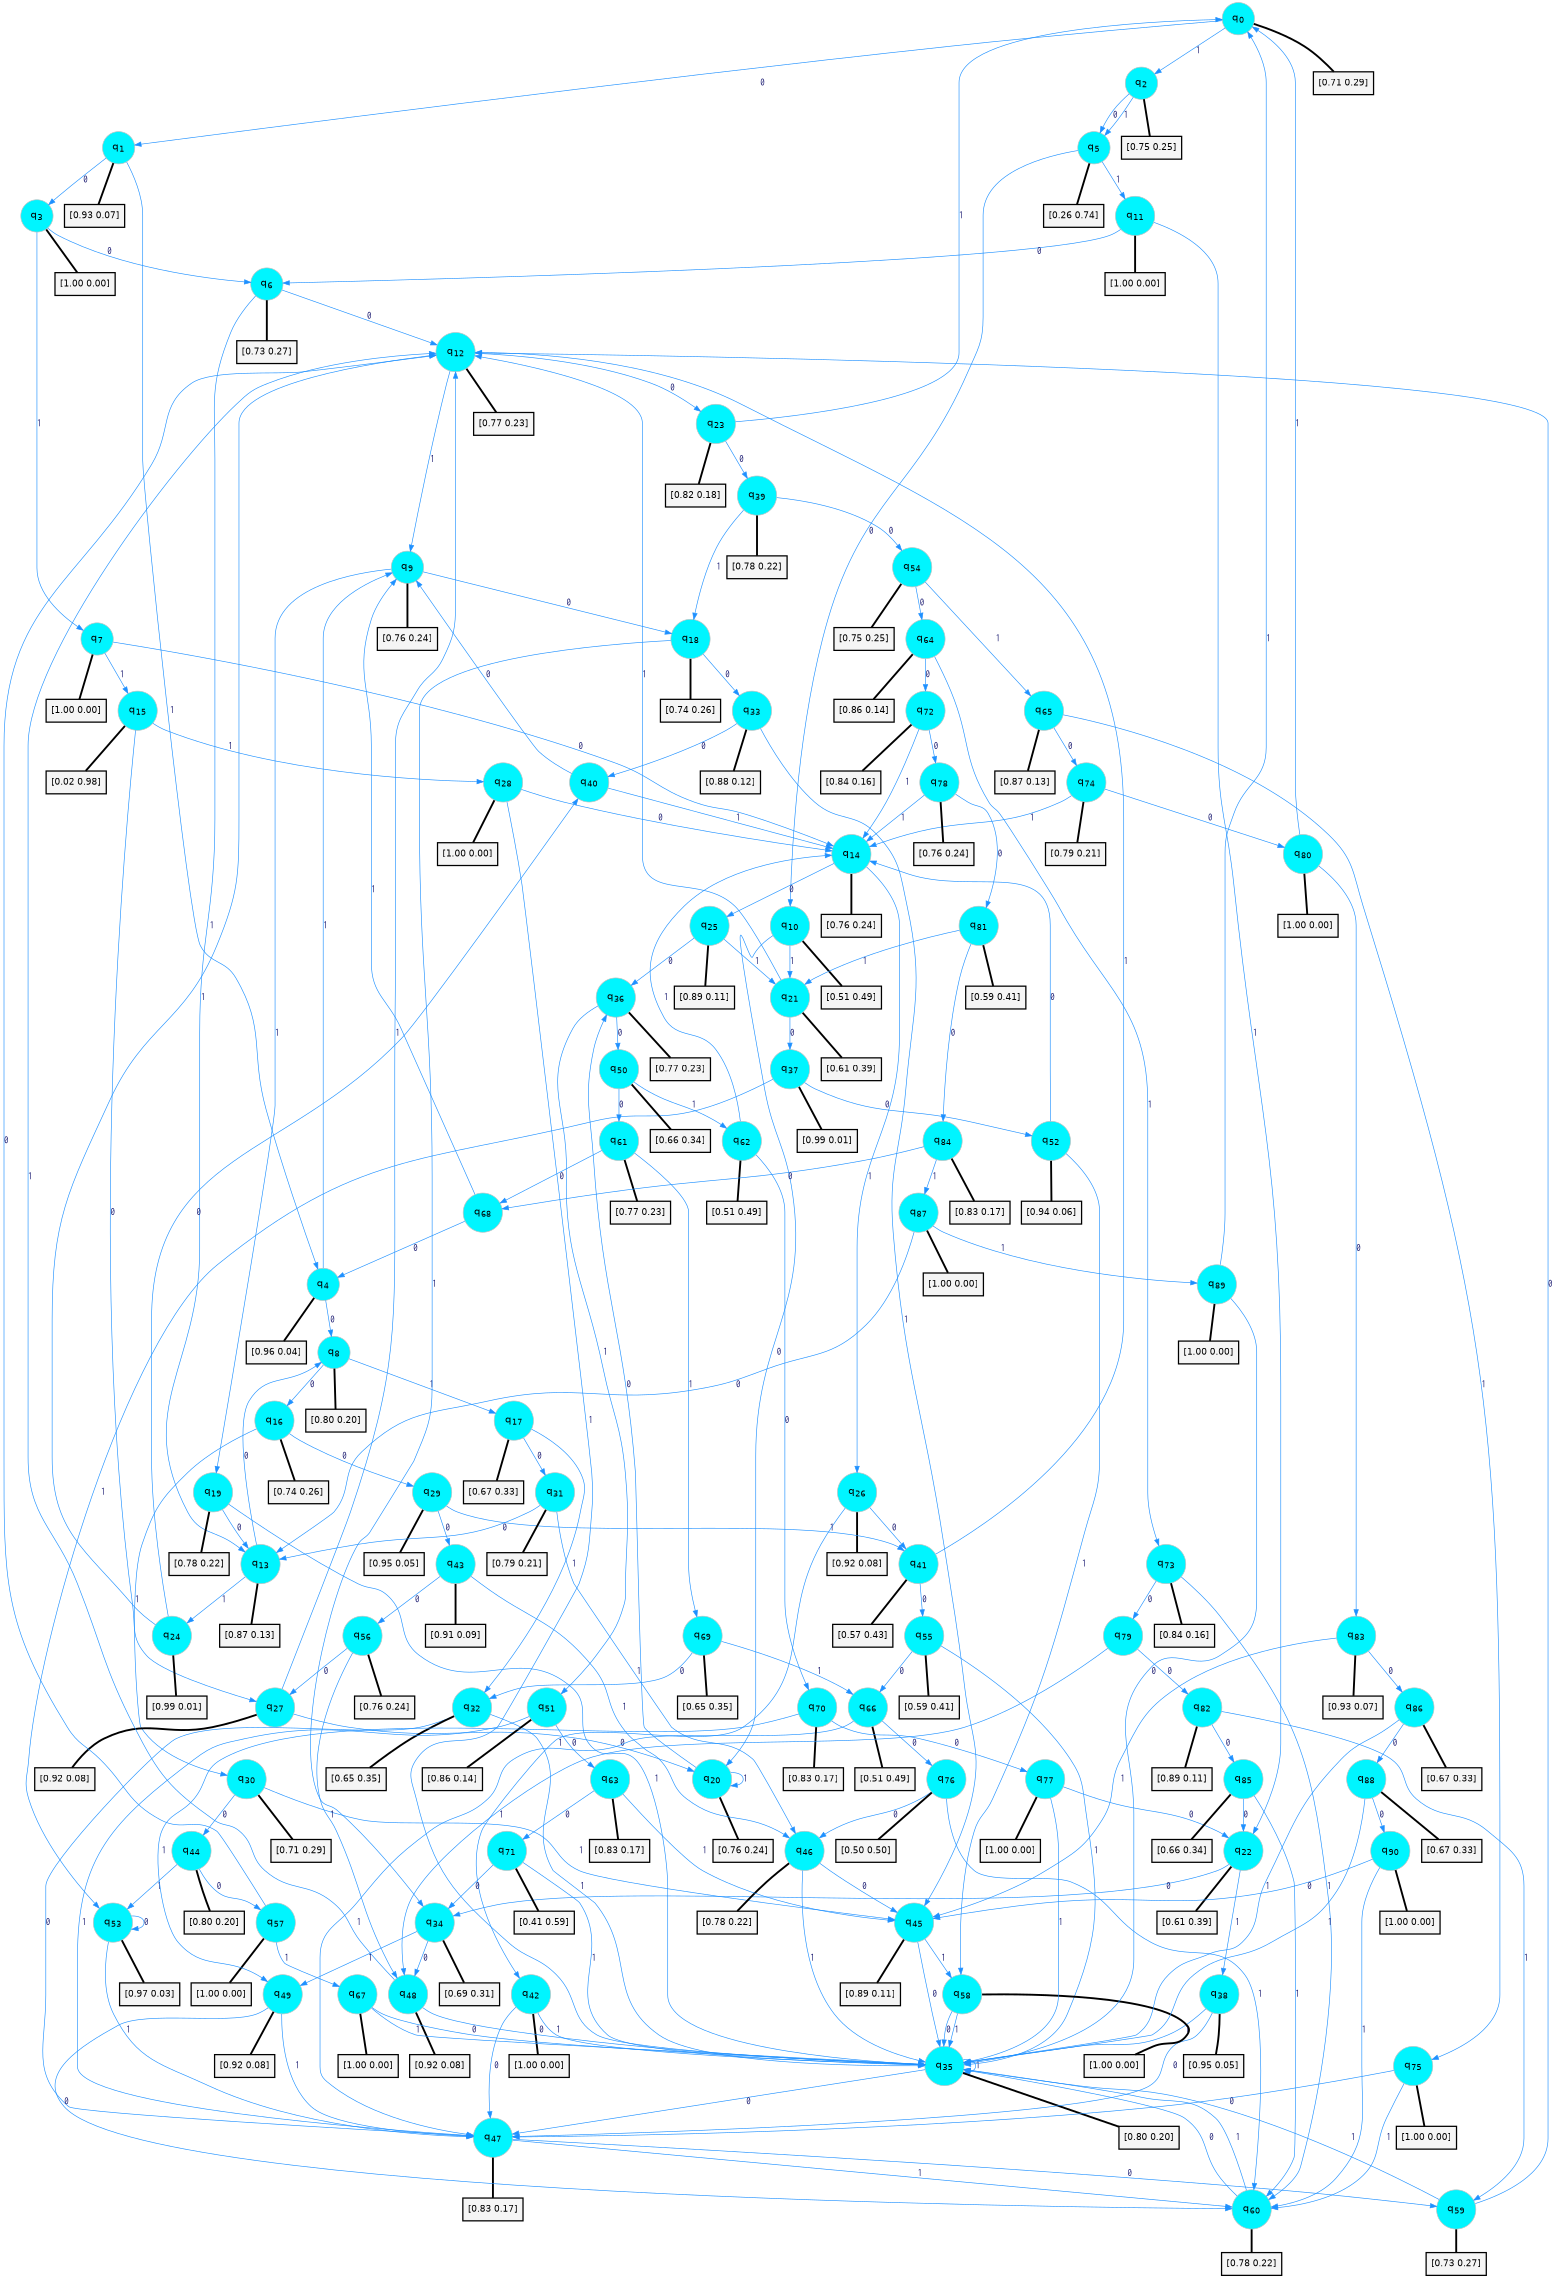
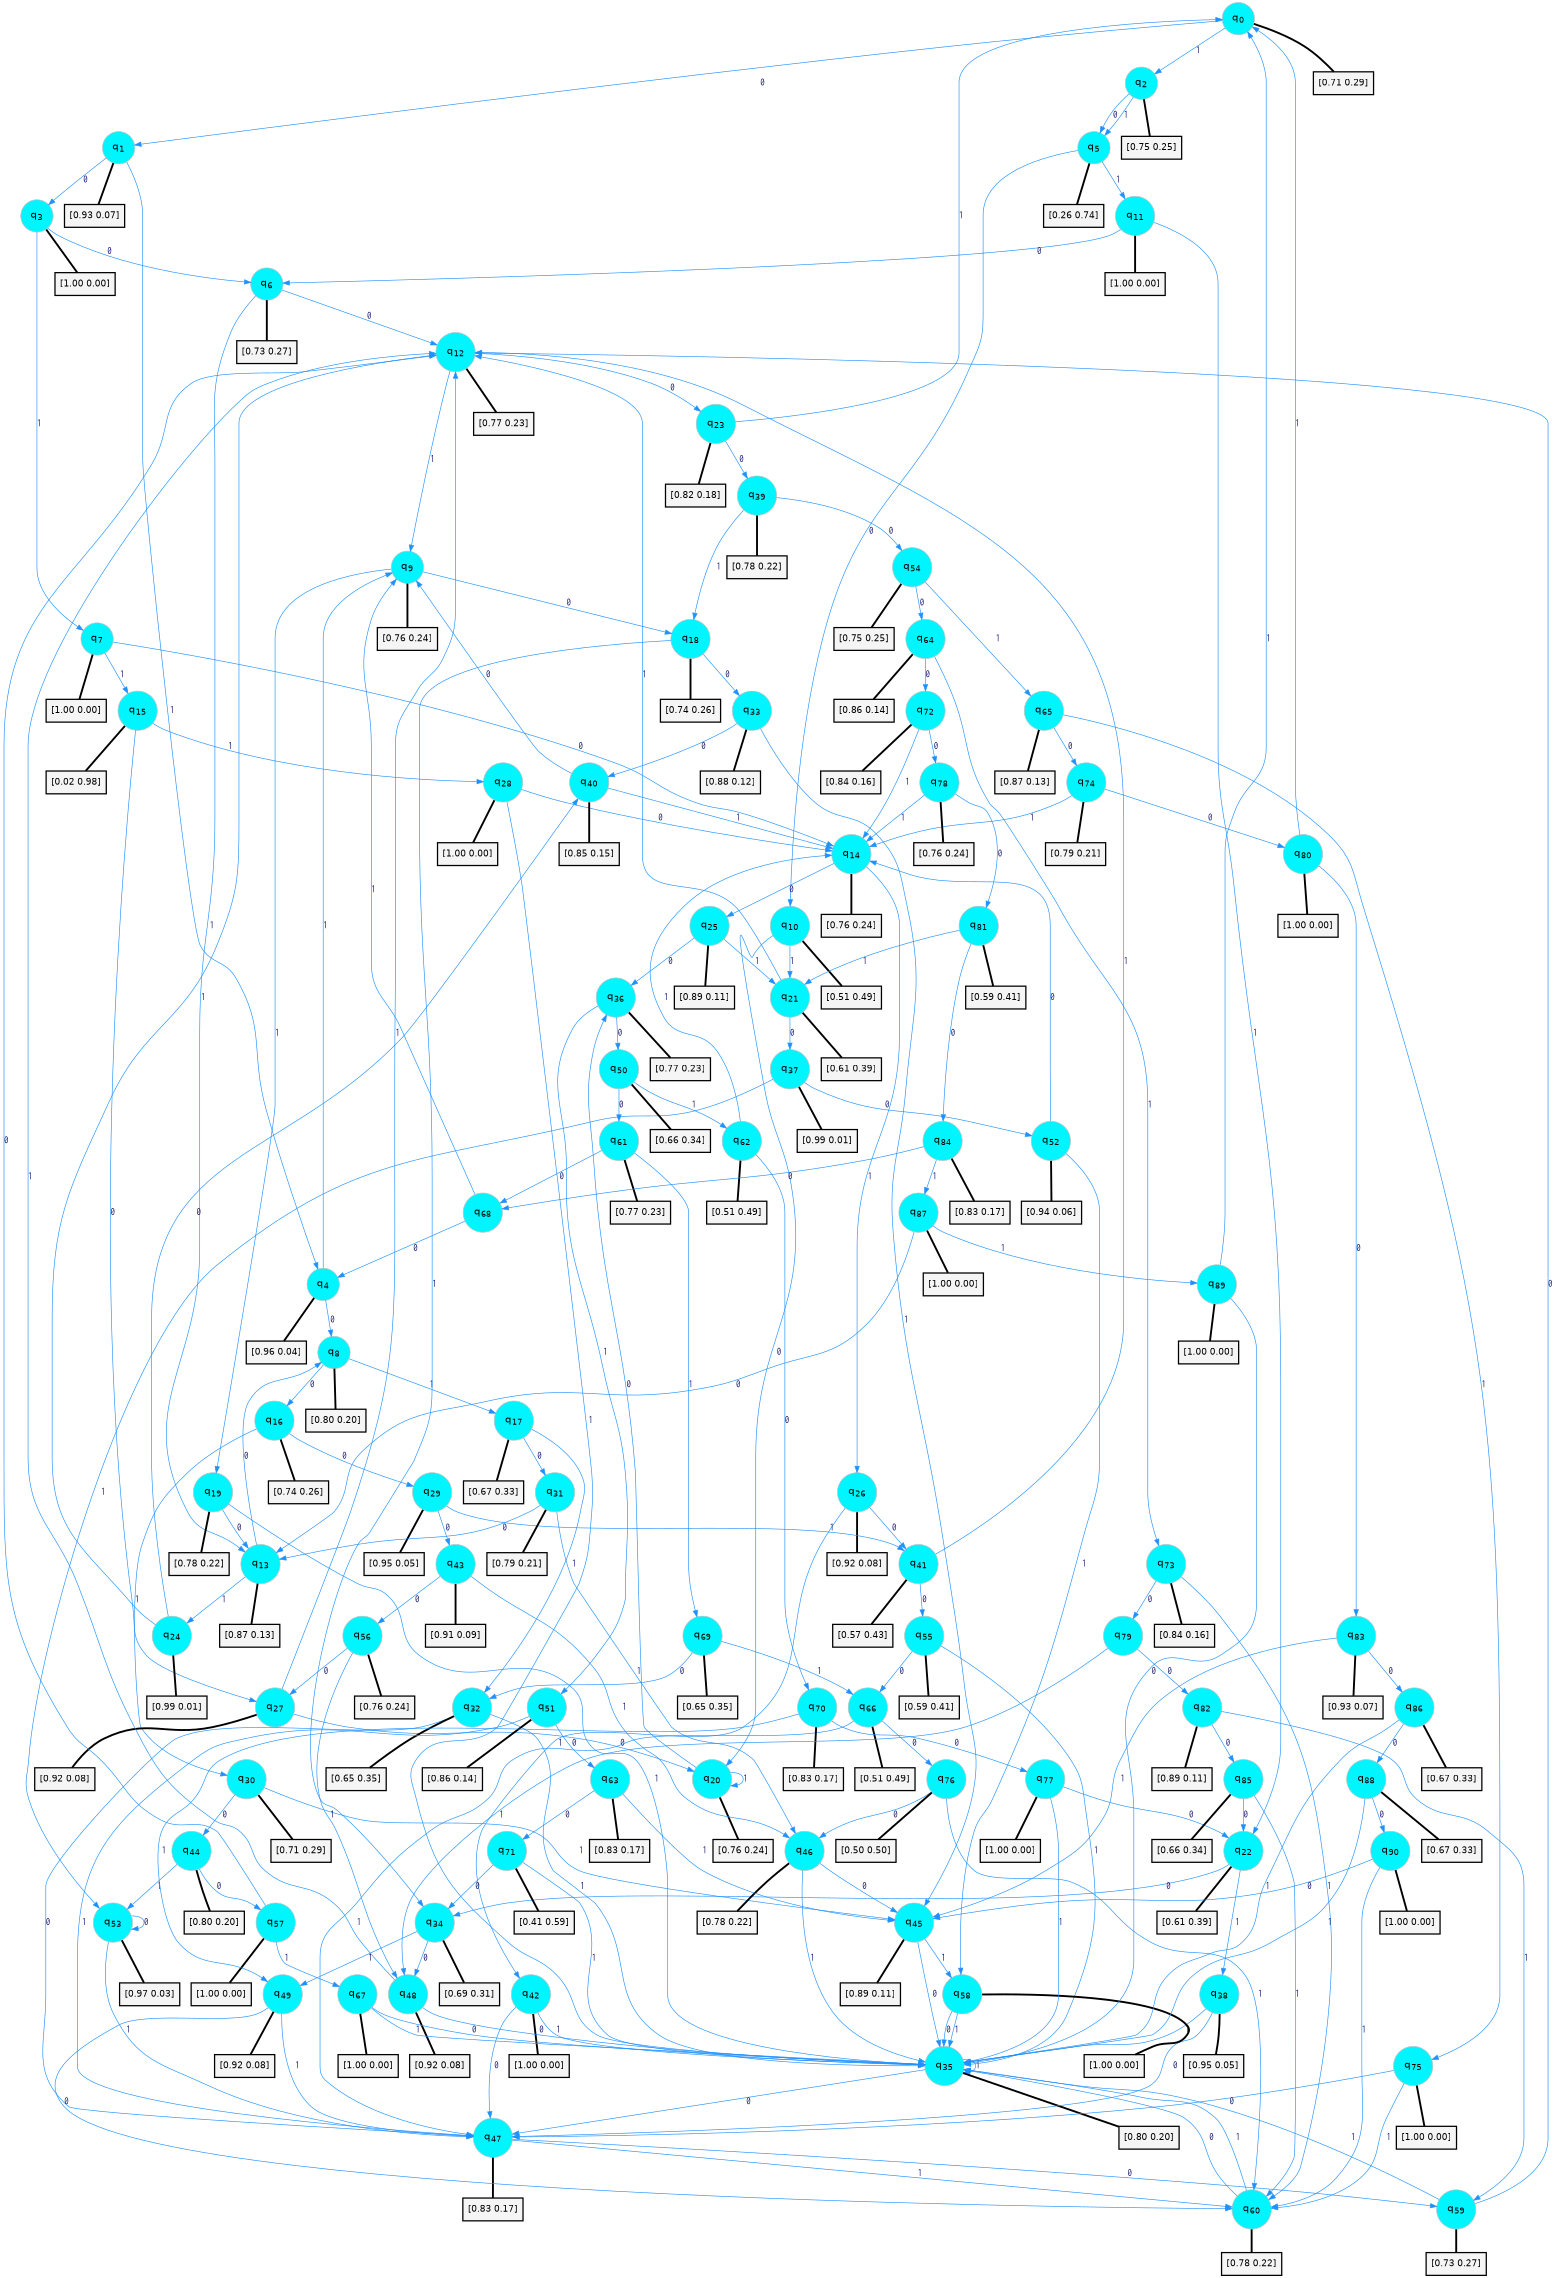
node "[0.85 0.15]": added
